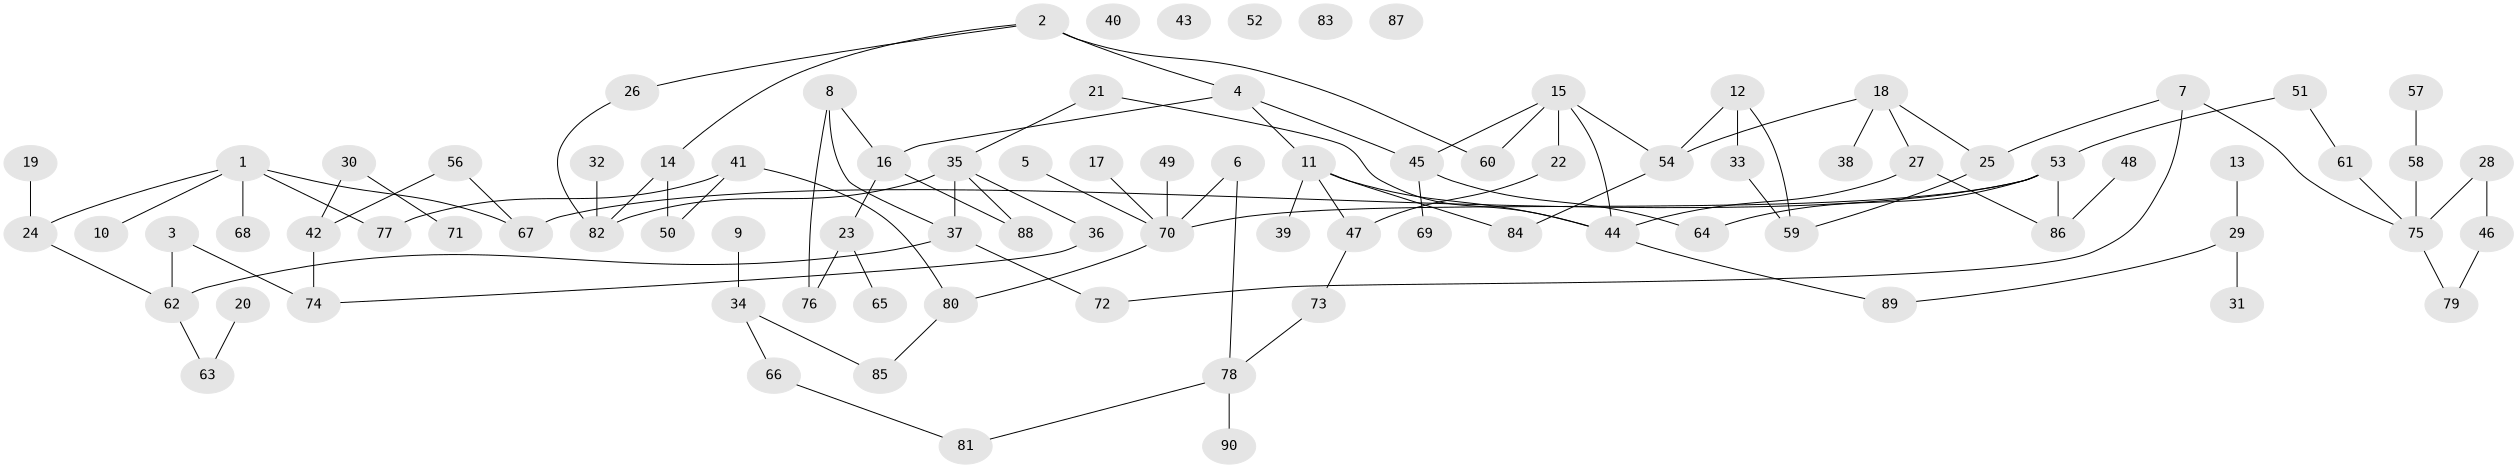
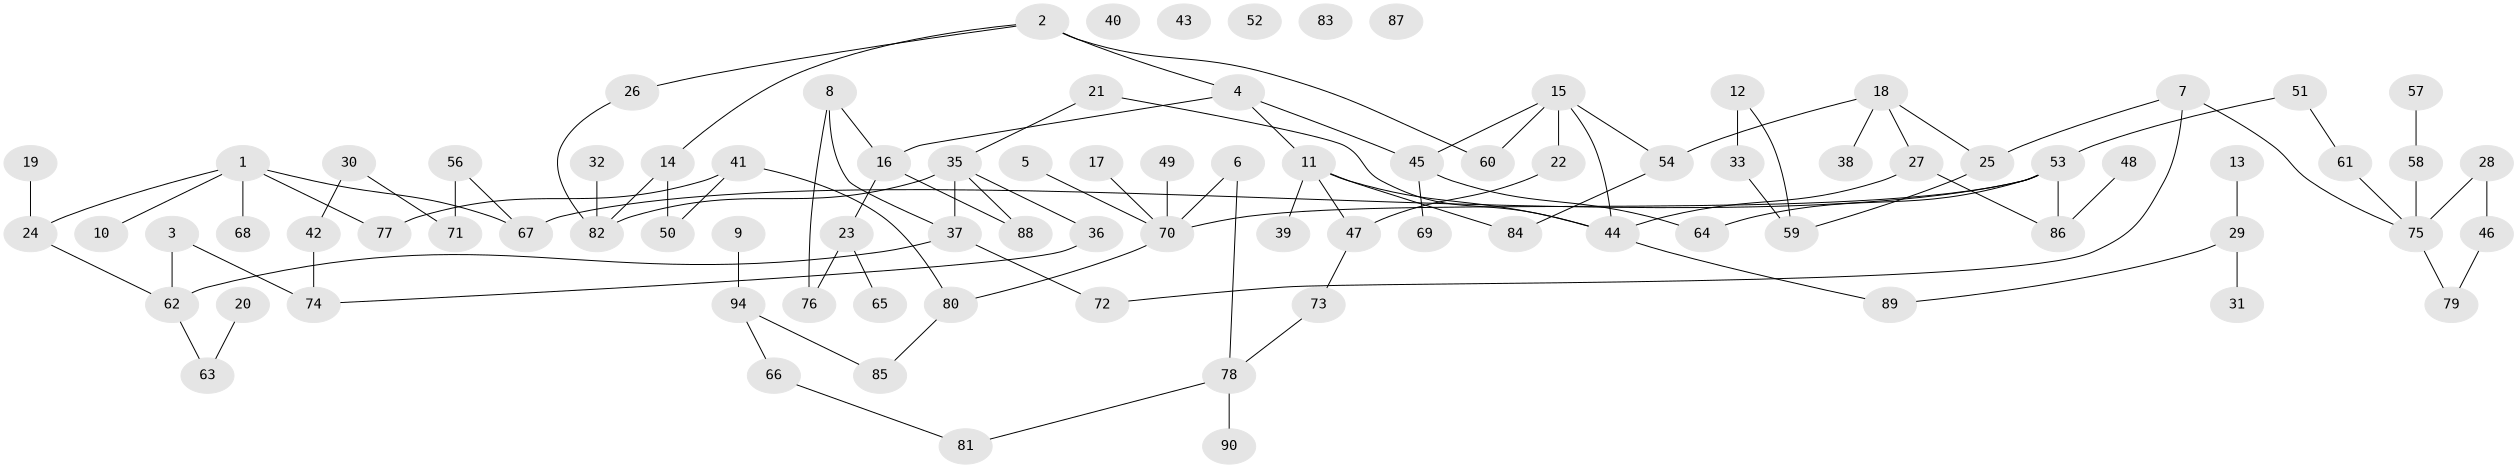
edge "12" -- "54": removed
edge "56" -- "42": now "56" -- "71"
node "34": label "34" -> "94"
